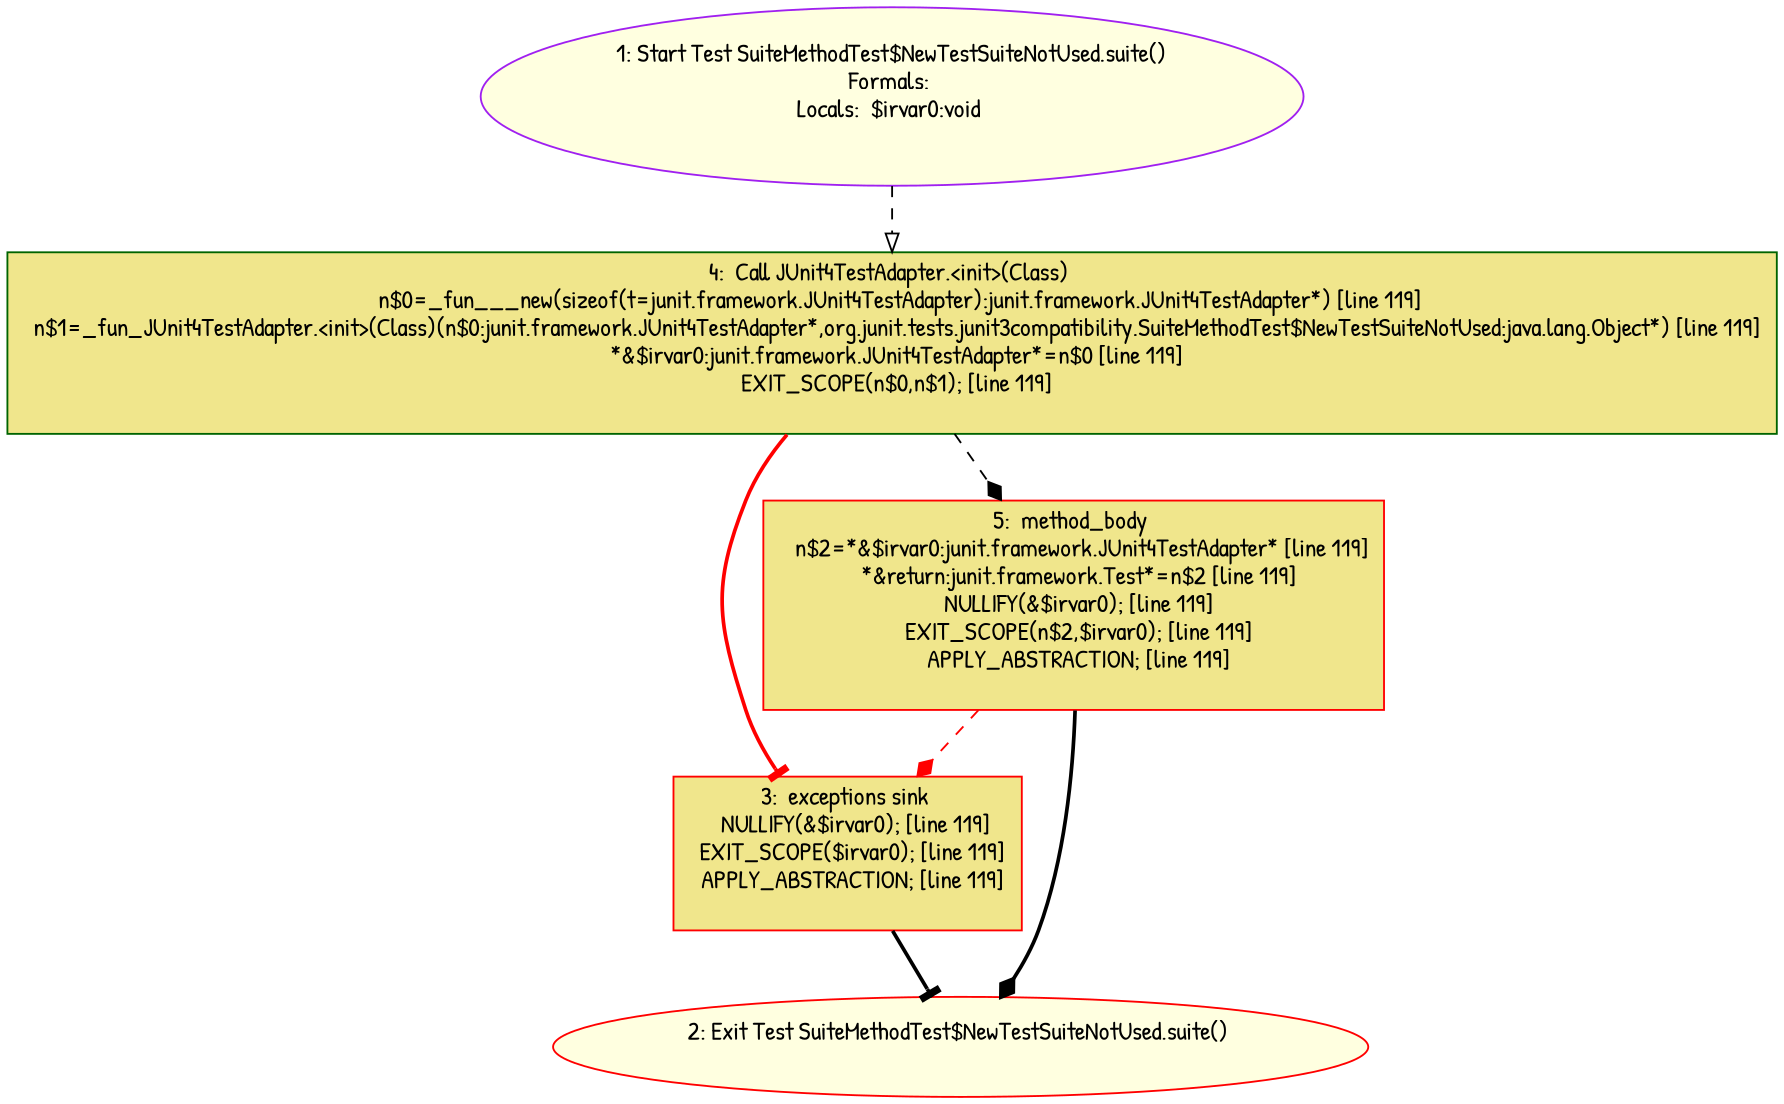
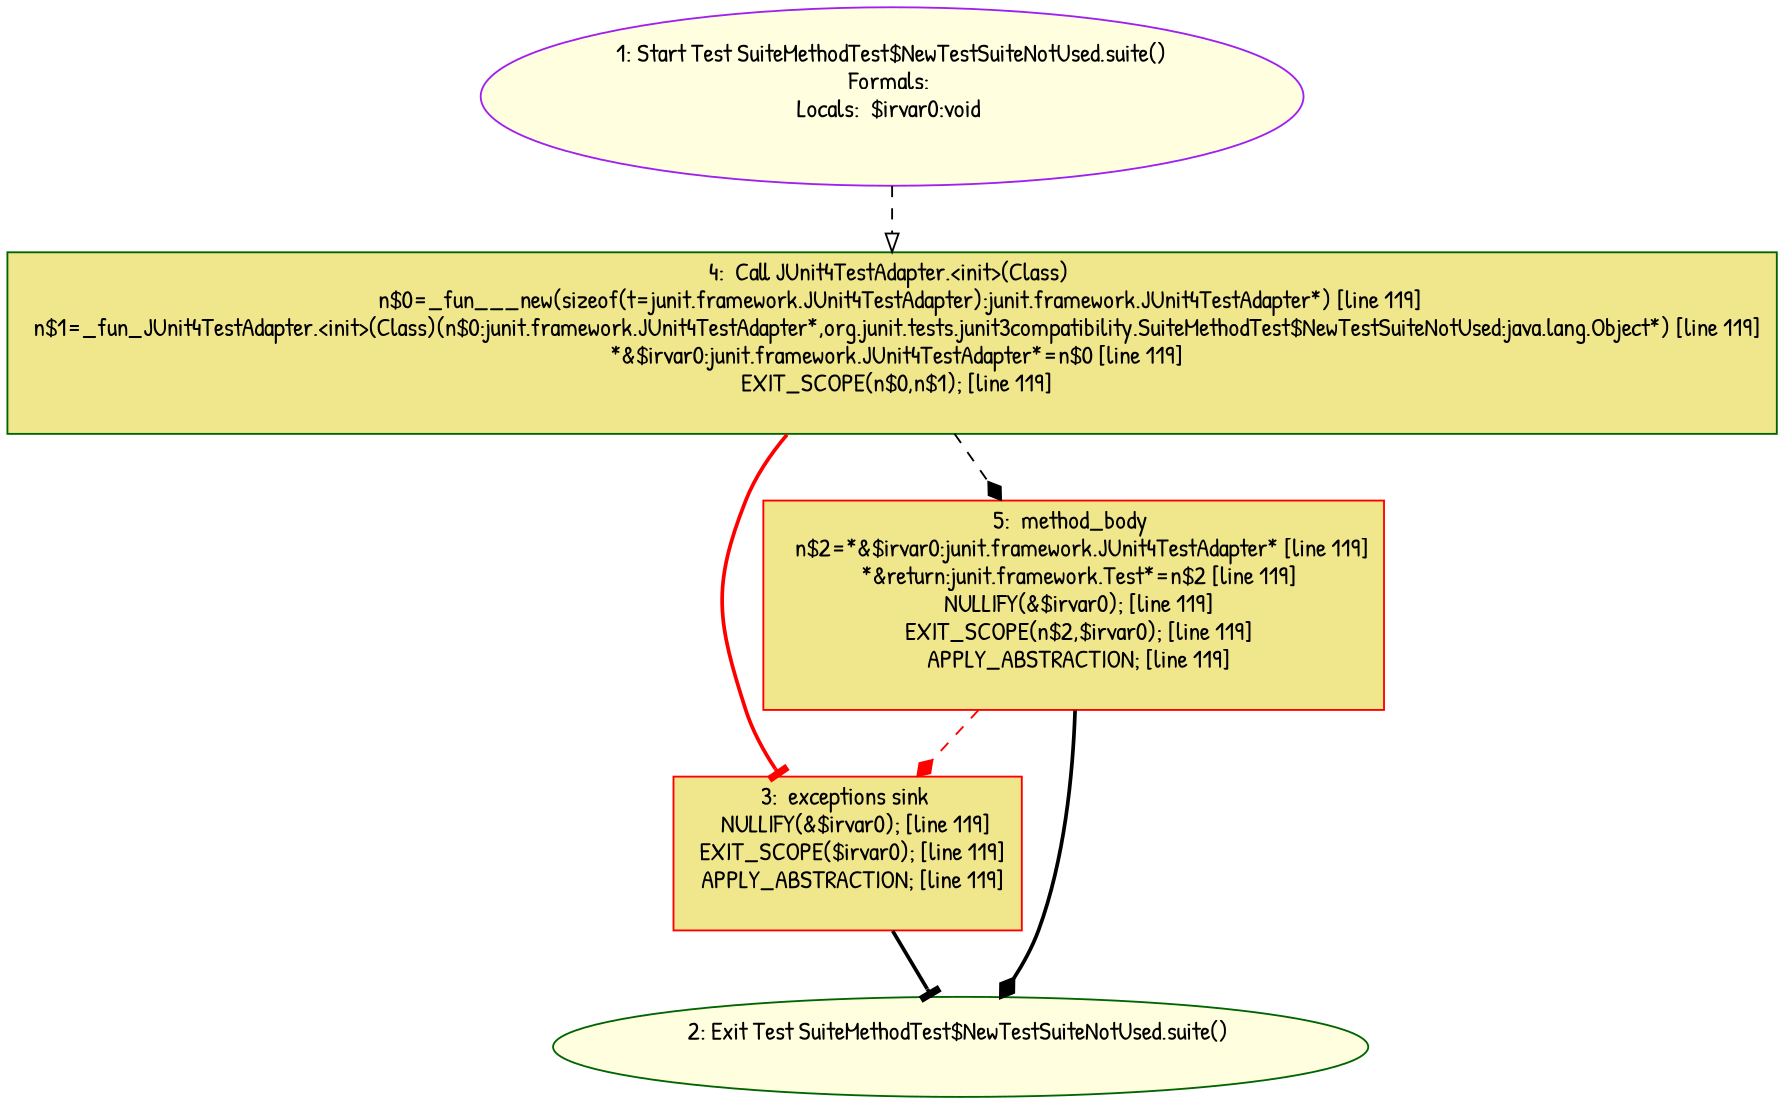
node "2: Exit Test SuiteMethodTest$NewTestSuiteNotUsed.suite()": color red -> darkgreen
